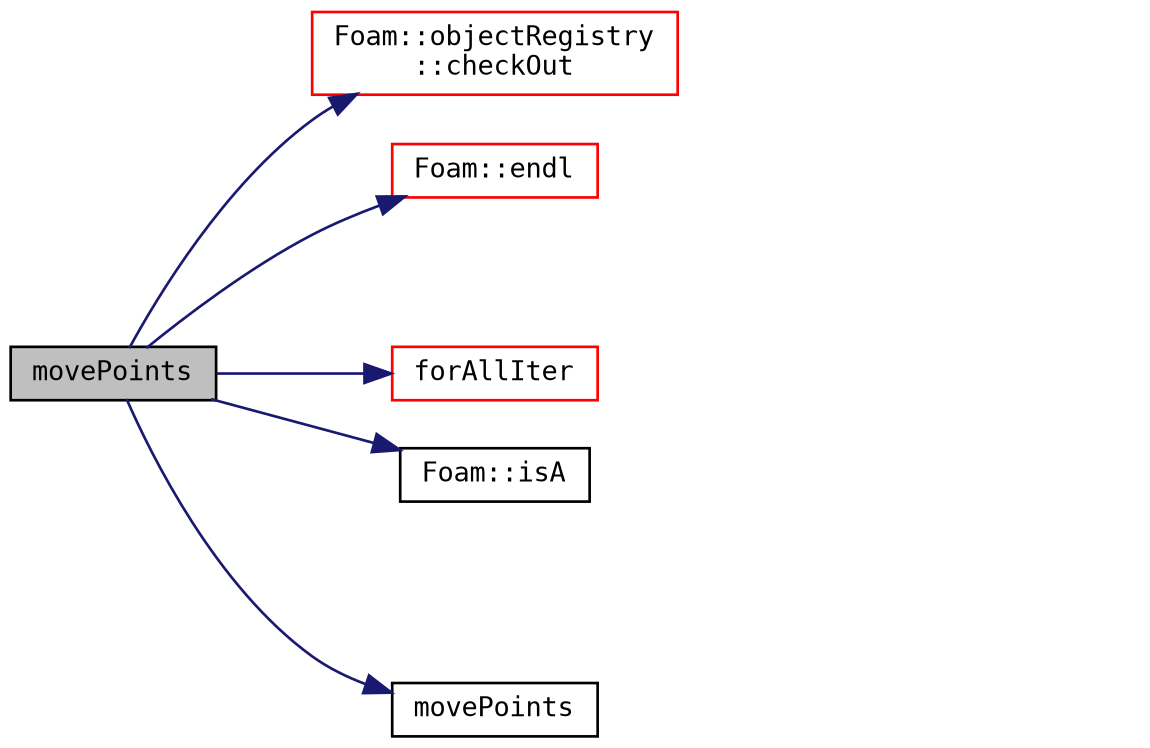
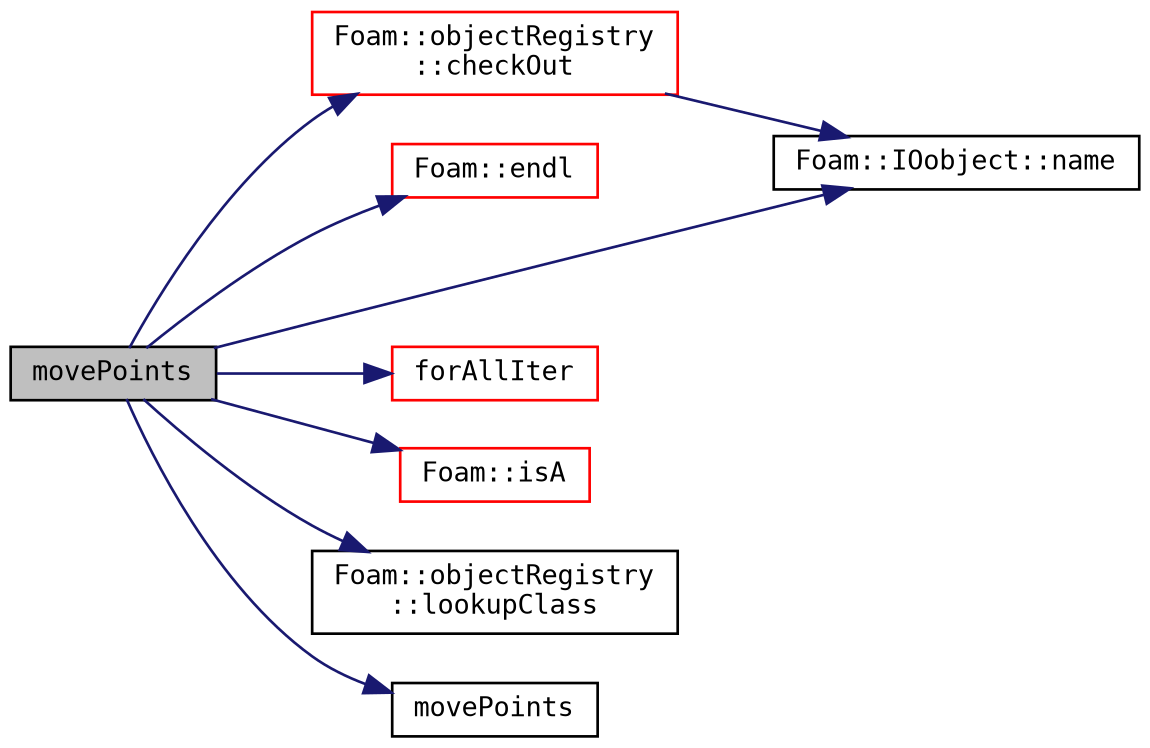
node "Foam::IOobject::name": added
node "Foam::isA": color black -> red
node "Foam::objectRegistry ::lookupClass": added
